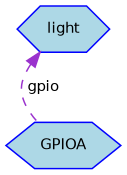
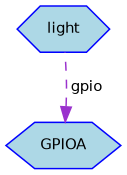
edge "GPIOA" -> "light": reversed
